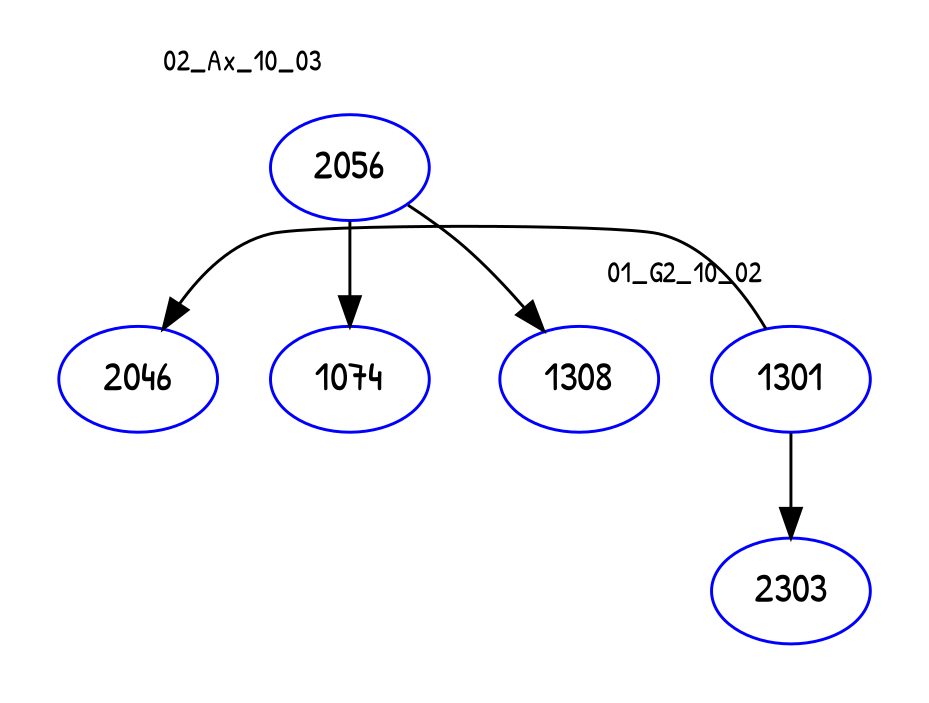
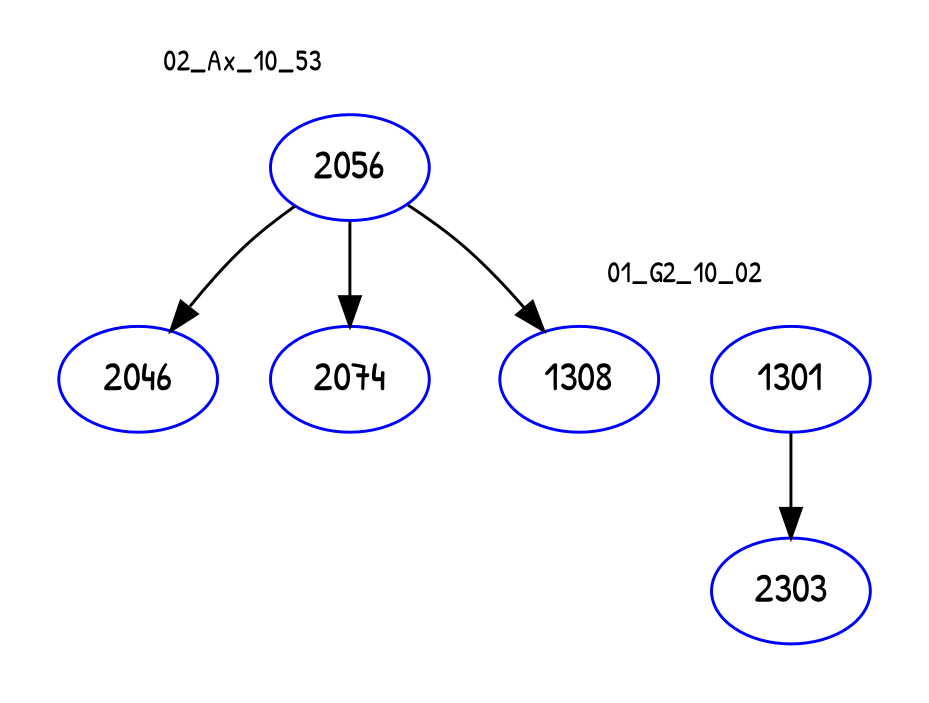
cluster "02_Ax_10_03": label "02_Ax_10_03" -> "02_Ax_10_53"
edge "1301" -> "2046": now "2056" -> "2046"
node "1074": label "1074" -> "2074"
